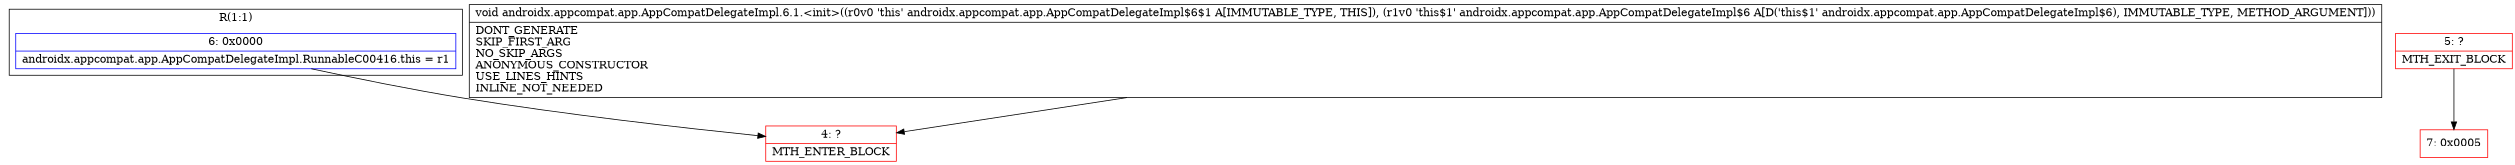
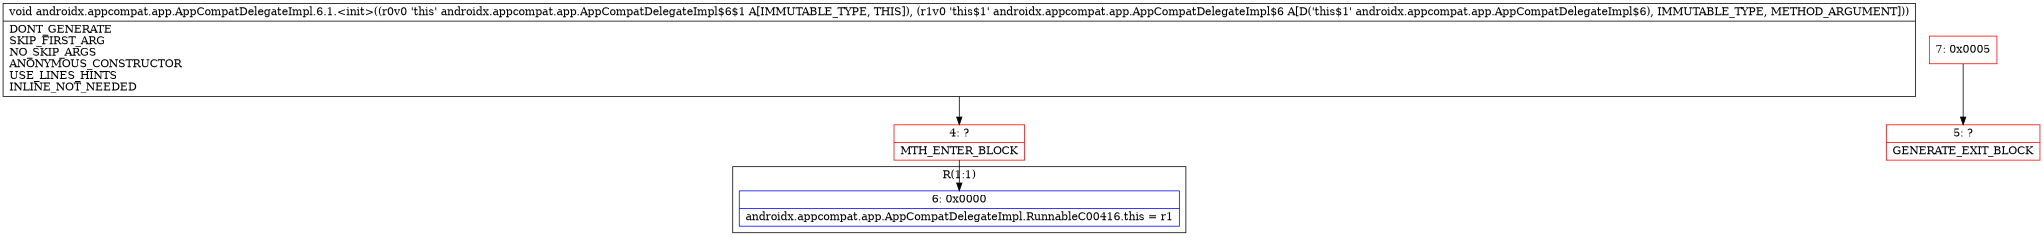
node "5: ?": text "MTH_EXIT_BLOCK" -> "GENERATE_EXIT_BLOCK"
edge "5: ?" -> "7: 0x0005": reversed
edge "6: 0x0000" -> "4: ?": reversed
